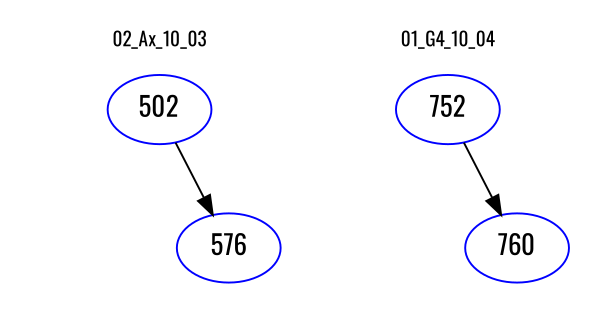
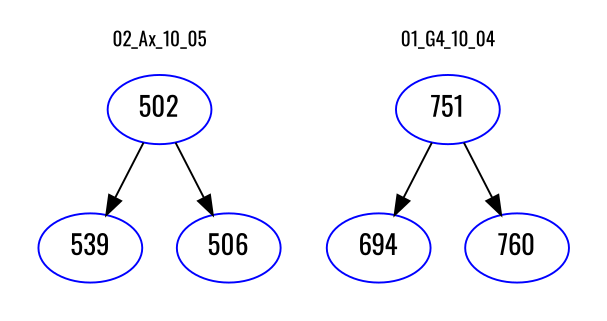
cluster "02_Ax_10_03": label "02_Ax_10_03" -> "02_Ax_10_05"
node "752": label "752" -> "751"
node "539": added
node "576": label "576" -> "506"
node "694": added
